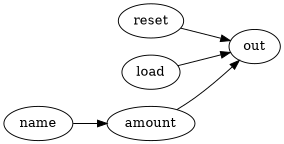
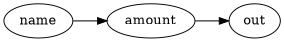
node "reset": removed
node "load": removed
